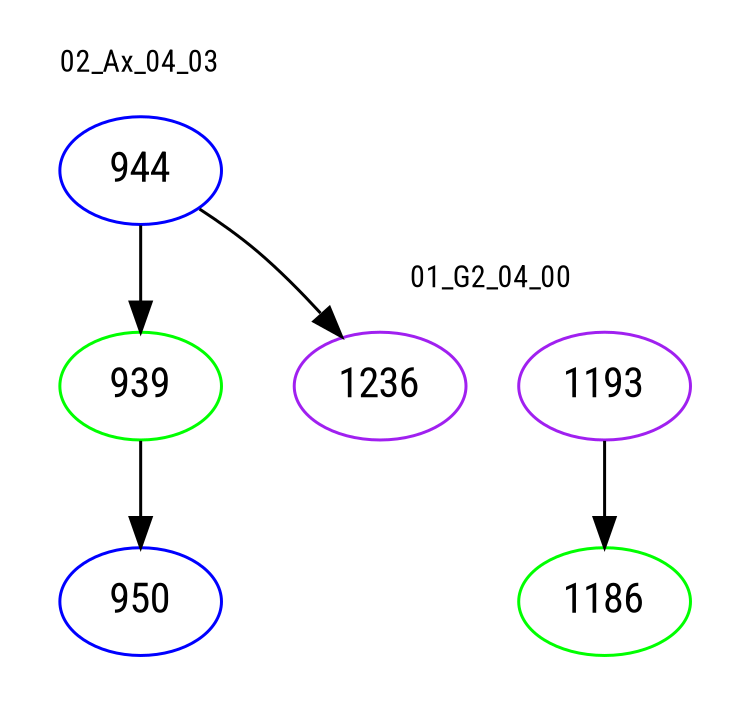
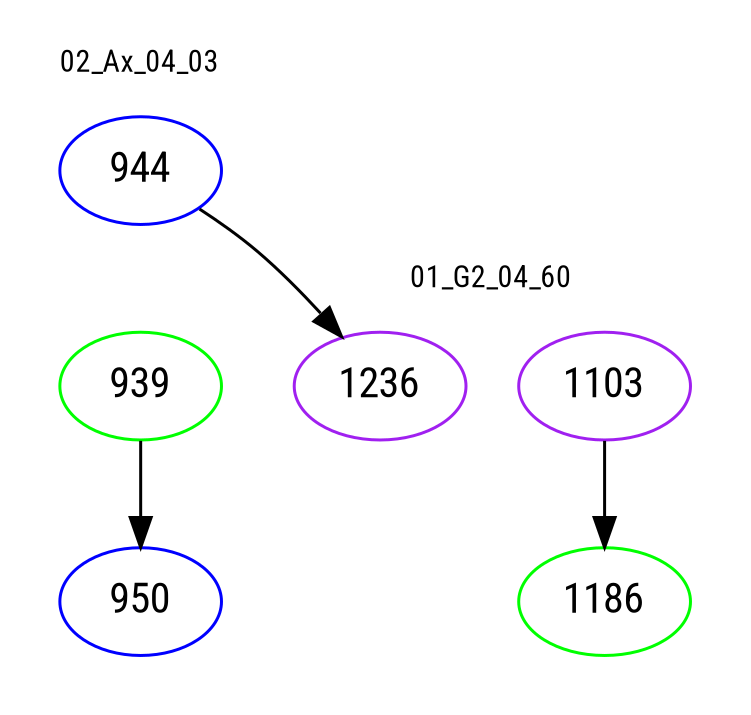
edge "944" -> "939": removed
cluster "01_G2_04_00": label "01_G2_04_00" -> "01_G2_04_60"
node "1193": label "1193" -> "1103"
